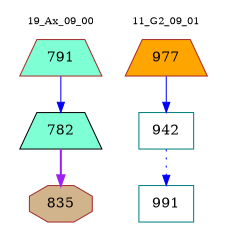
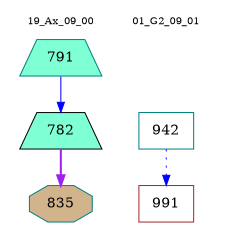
cluster "11_G2_09_01": label "11_G2_09_01" -> "01_G2_09_01"
node "791": color brown -> teal
node "977": removed
node "835": color brown -> teal
node "991": color teal -> brown
